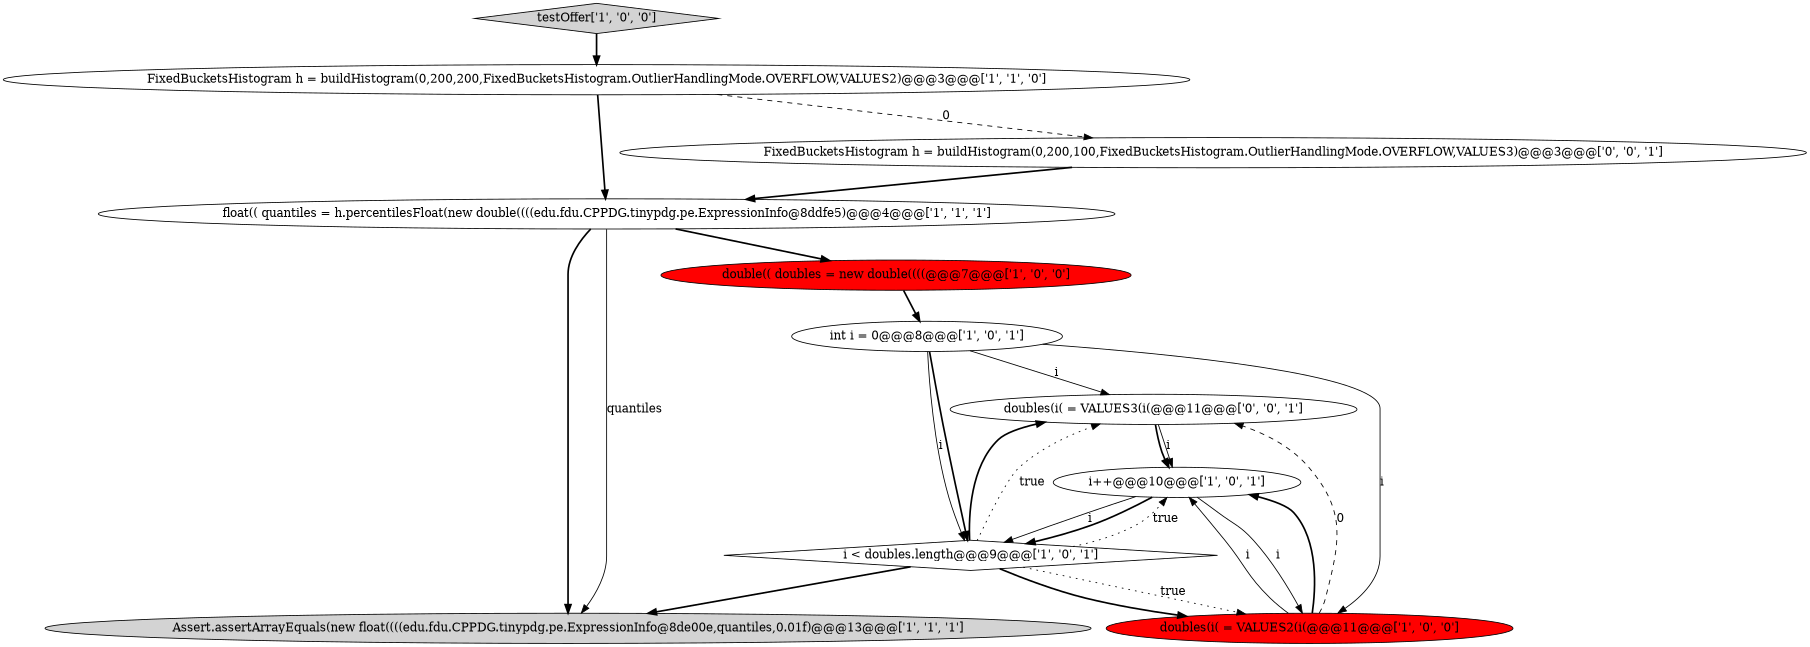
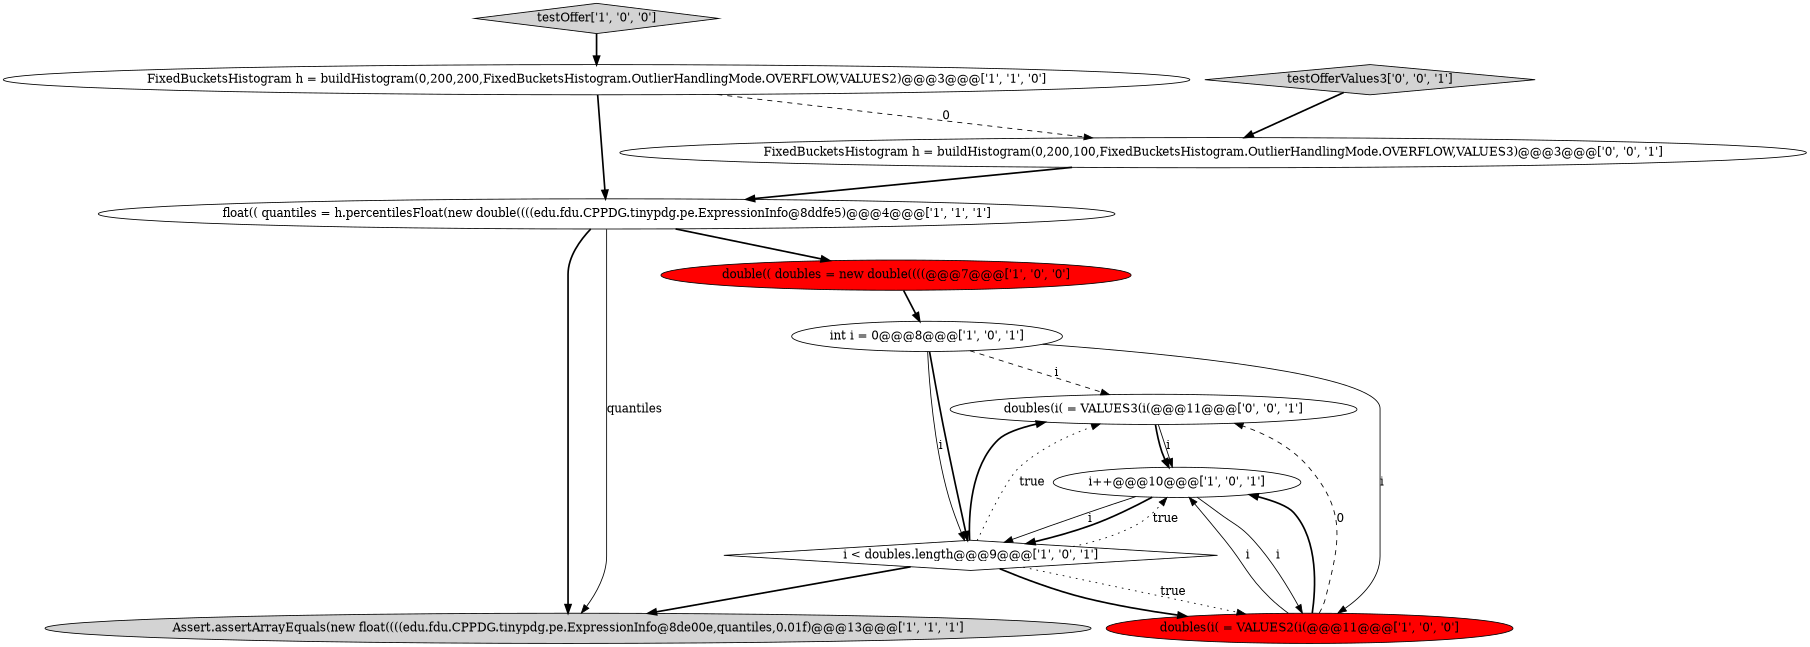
node "testOfferValues3['0', '0', '1']": added
edge "int i = 0@@@8@@@['1', '0', '1']" -> "doubles(i( = VALUES3(i(@@@11@@@['0', '0', '1']": style solid -> dashed
